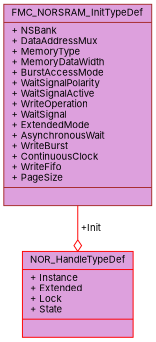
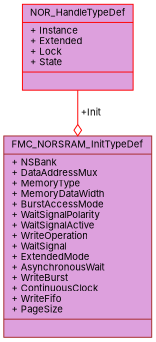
edge "FMC_NORSRAM_InitTypeDef" -> "NOR_HandleTypeDef": reversed
